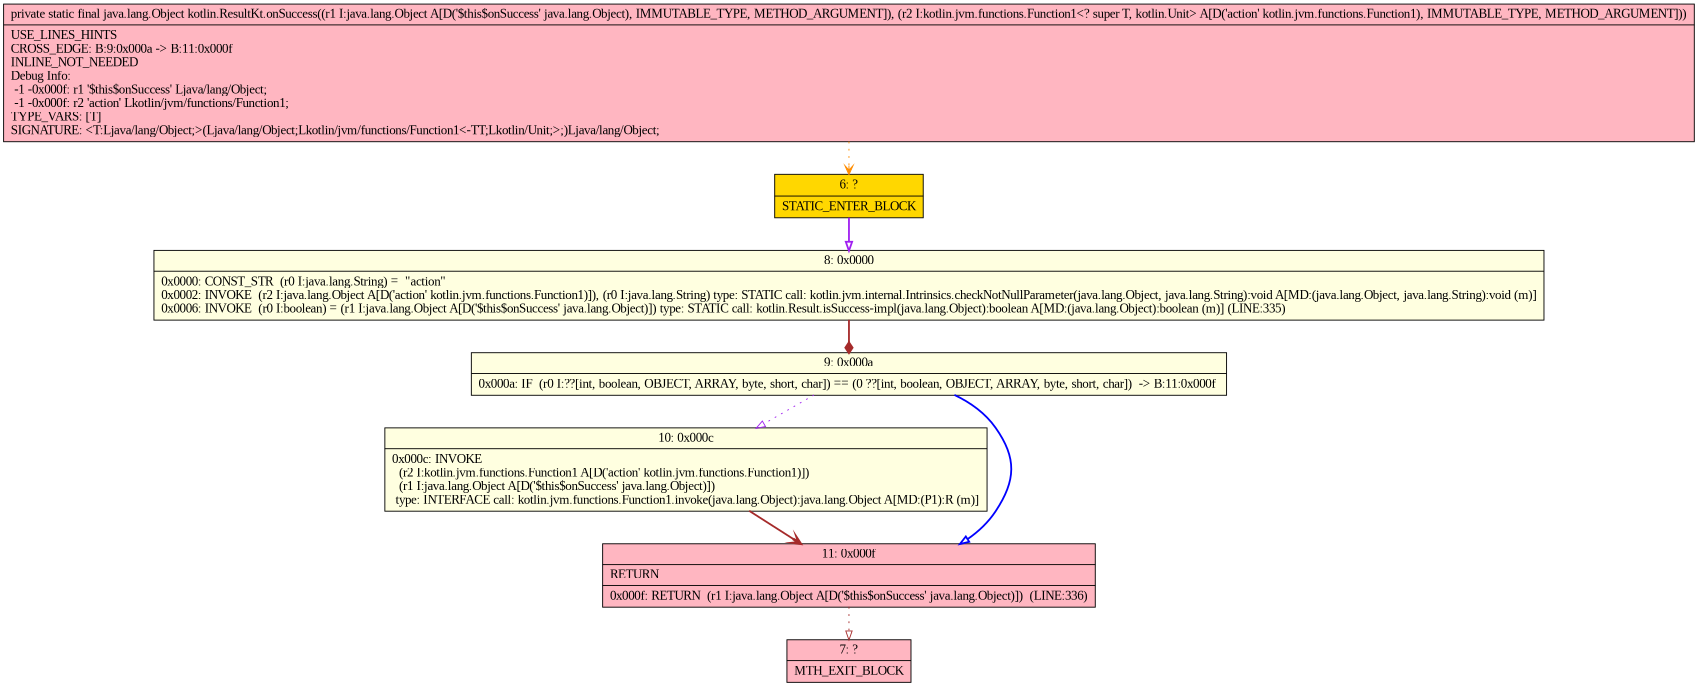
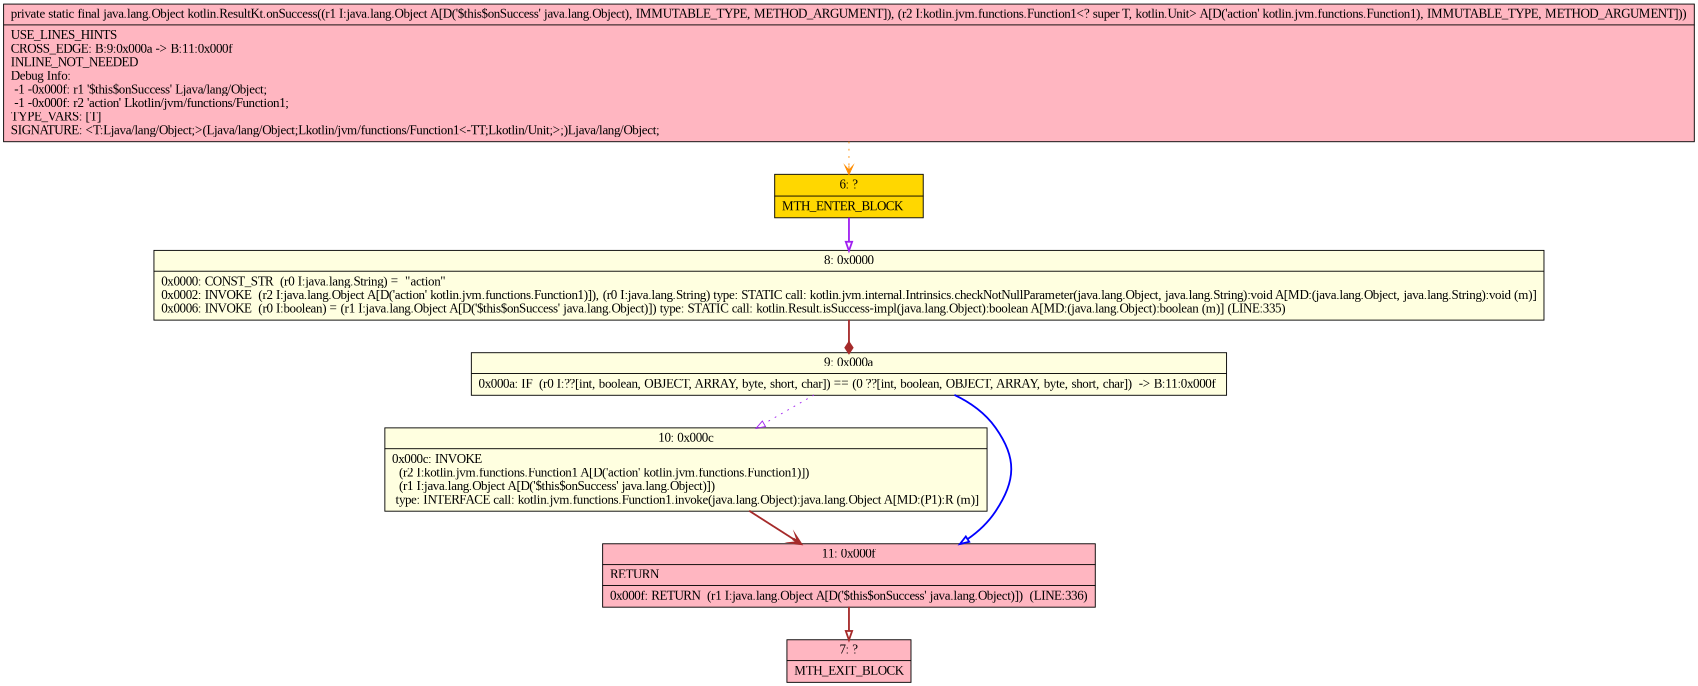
node "6: ?": text "STATIC_ENTER_BLOCK" -> "MTH_ENTER_BLOCK"
edge "11: 0x000f" -> "7: ?": style dotted -> bold
